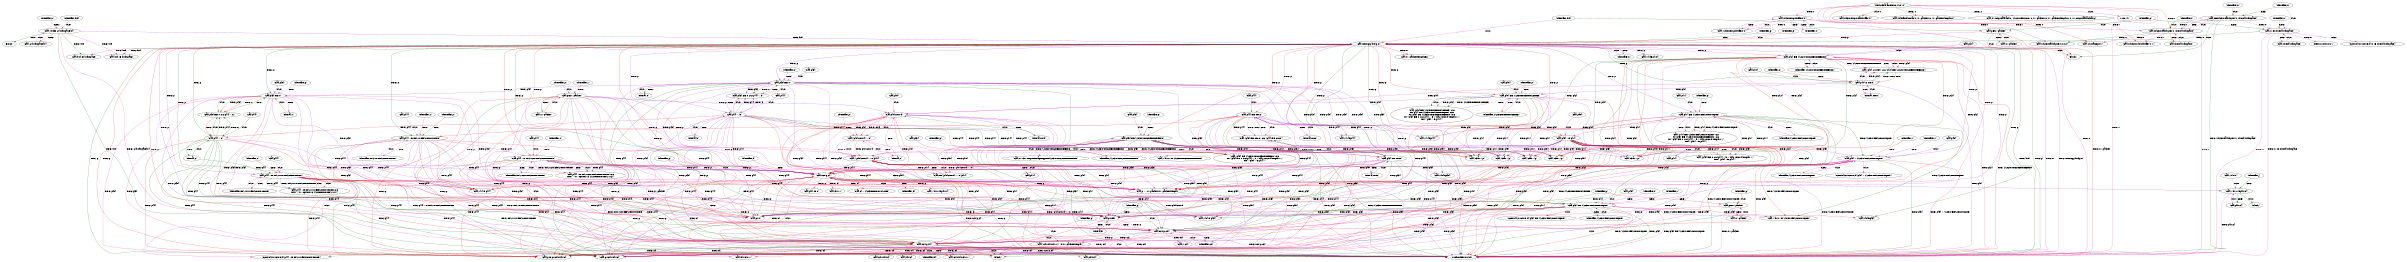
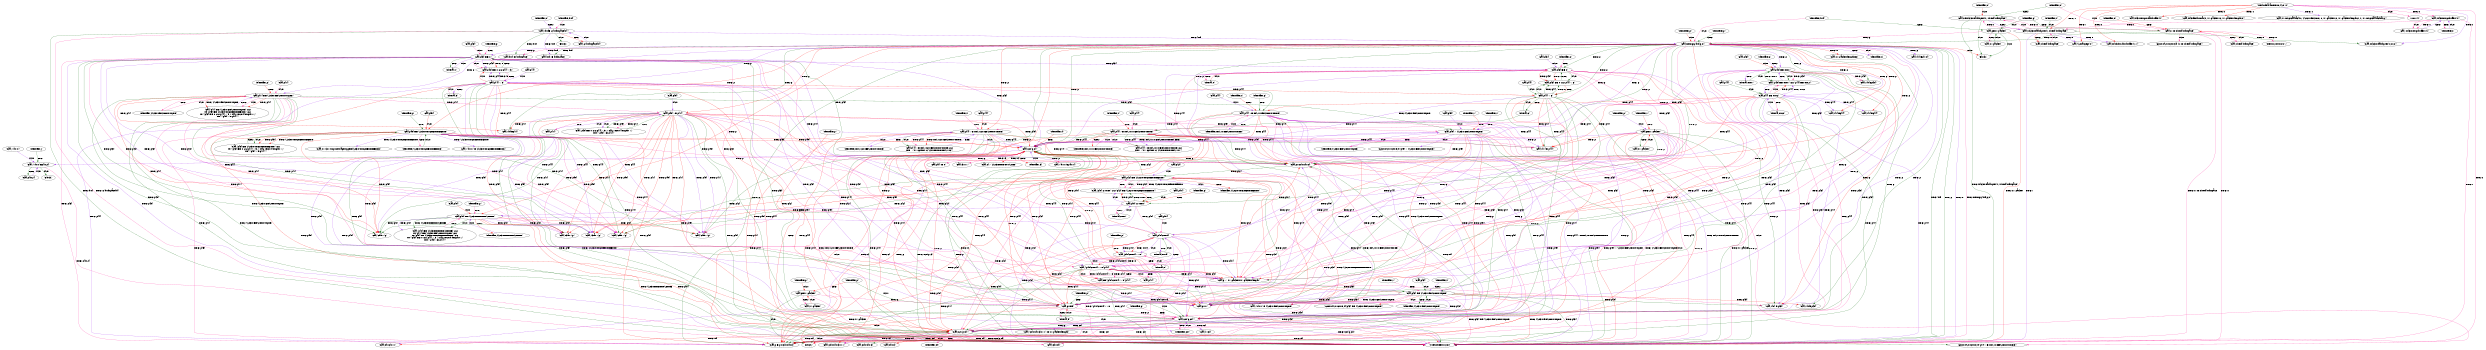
edge "(MethodParameterIn,SSL *s)" -> "(Call,ssl3_setup_read_buffer(s))": label "AST: s" -> "DDG: s"
edge "(Call,memcpy(buf,p,n))" -> "(Call,p[3] == 0x00)": added, label "DDG: p"
node "(Call,v[0]=p[1])": added
edge "(Call,p[4] >= TLS1_1_VERSION_MINOR)" -> "(Call,n2s(p,cl))": added, label "DDG: p[4]"
edge "(Call,p[2] == SSL2_MT_CLIENT_HELLO)" -> "(Call,p+csl+sil+cl)": reversed
edge "(Call,n2s(p,sil))" -> "(Call,sil+cl)": label "DDG: sil" -> "DDG: csl"
